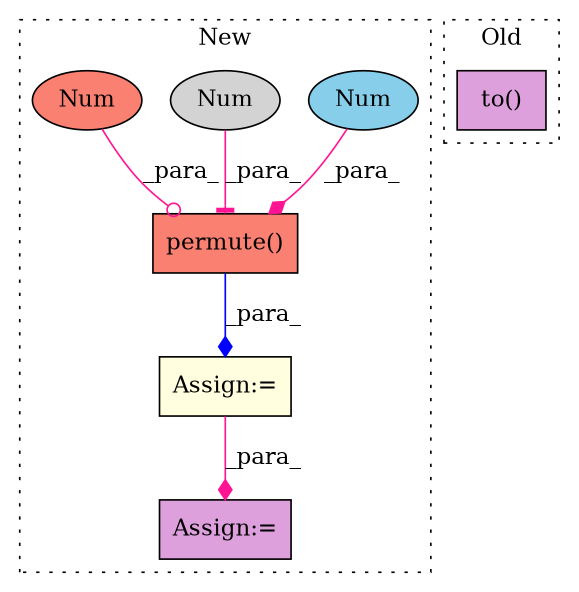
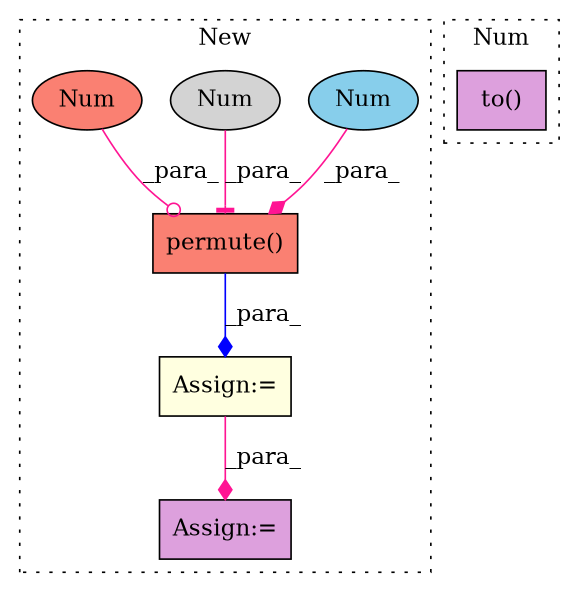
cluster "Old": label "Old" -> "Num"
